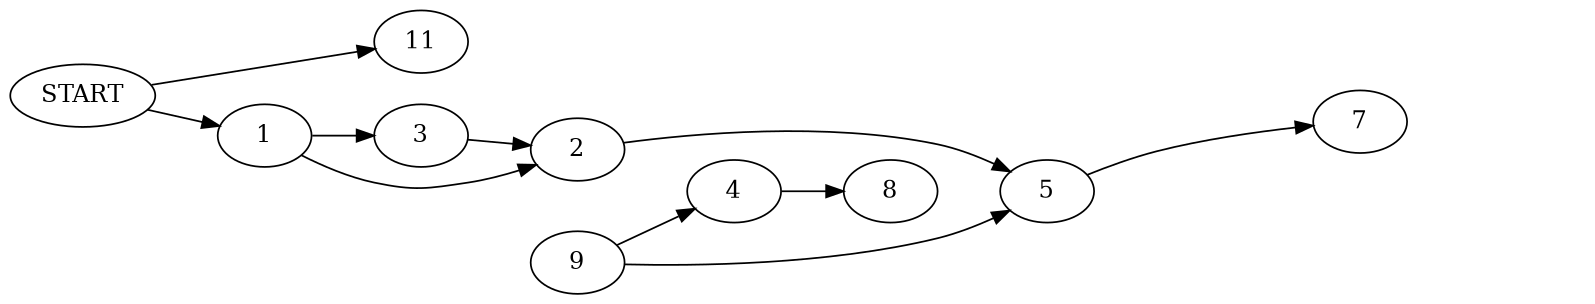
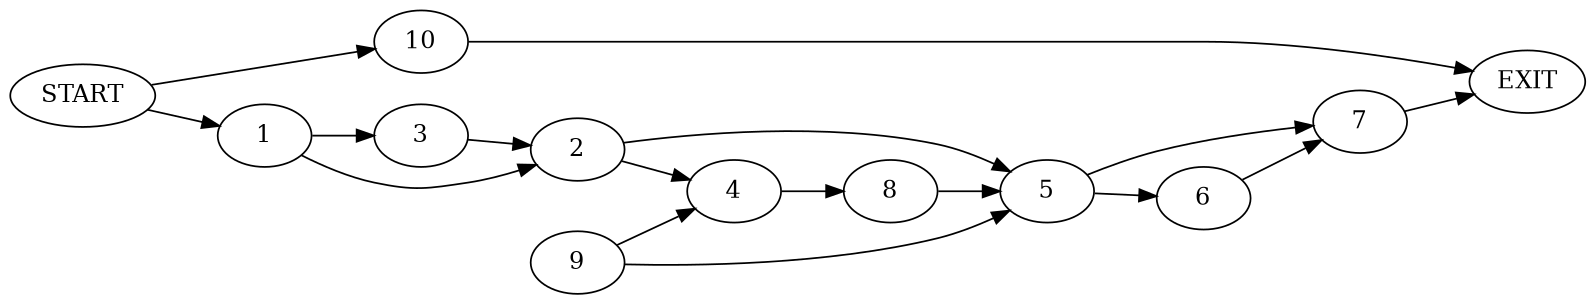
node "11": label "11" -> "10"
node "EXIT": added
edge "2" -> "4": added
edge "8" -> "5": added
node "6": added
